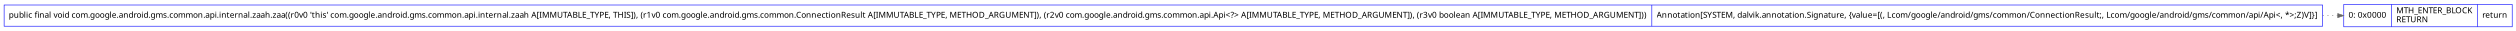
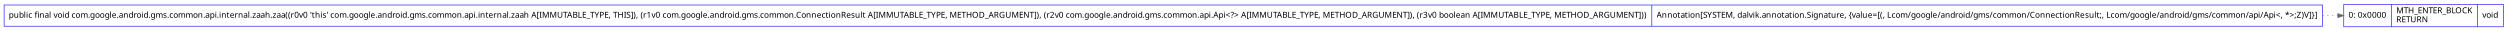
node "0: 0x0000": text "return" -> "void"
